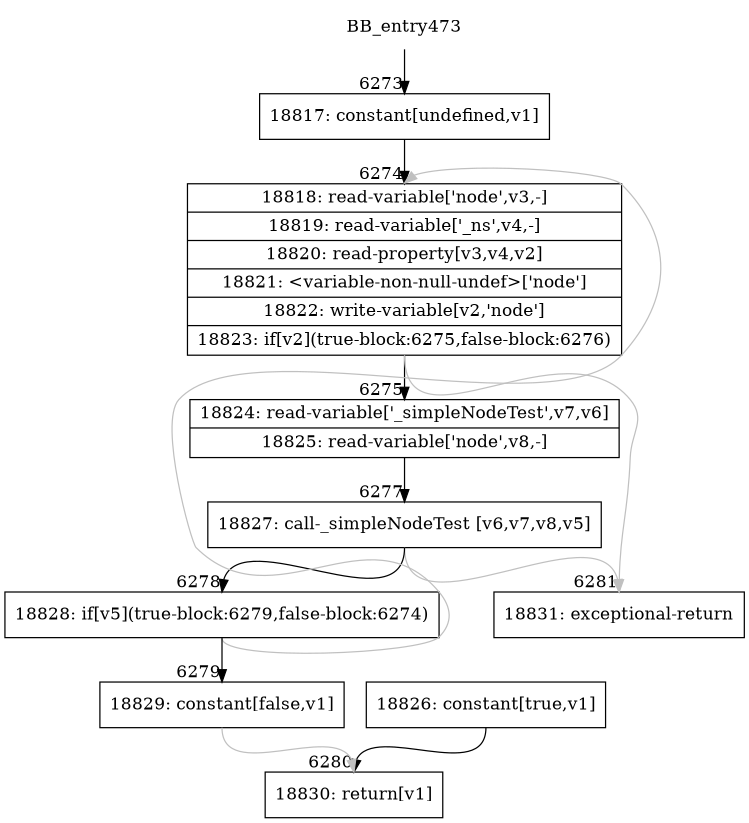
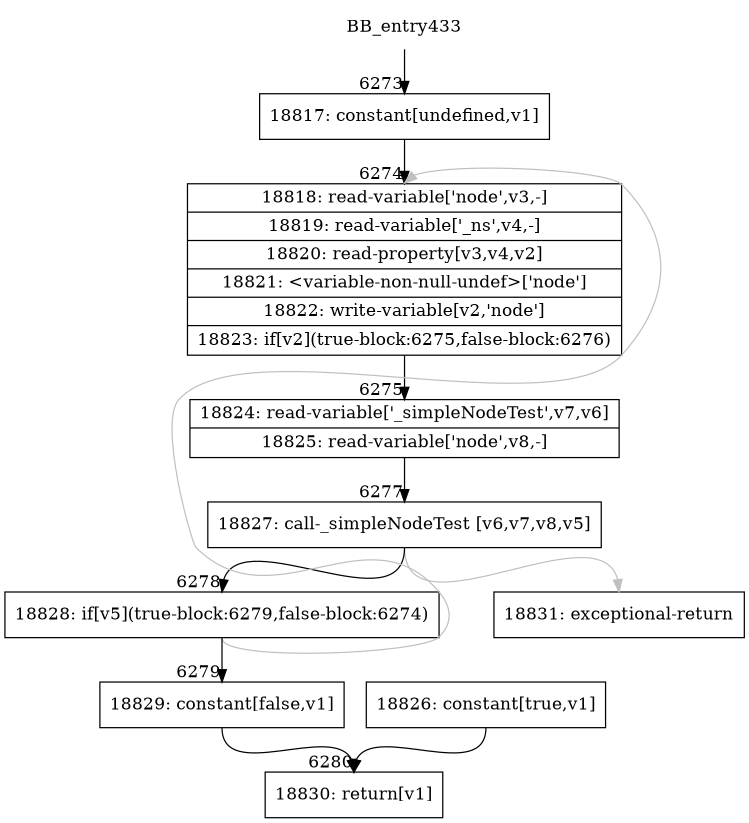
node "BB_entry473": label "BB_entry473" -> "BB_entry433"
edge "18818: read-variable['node',v3,-]" -> "18831: exceptional-return": removed
edge "18829: constant[false,v1]" -> "18830: return[v1]": color gray -> black
